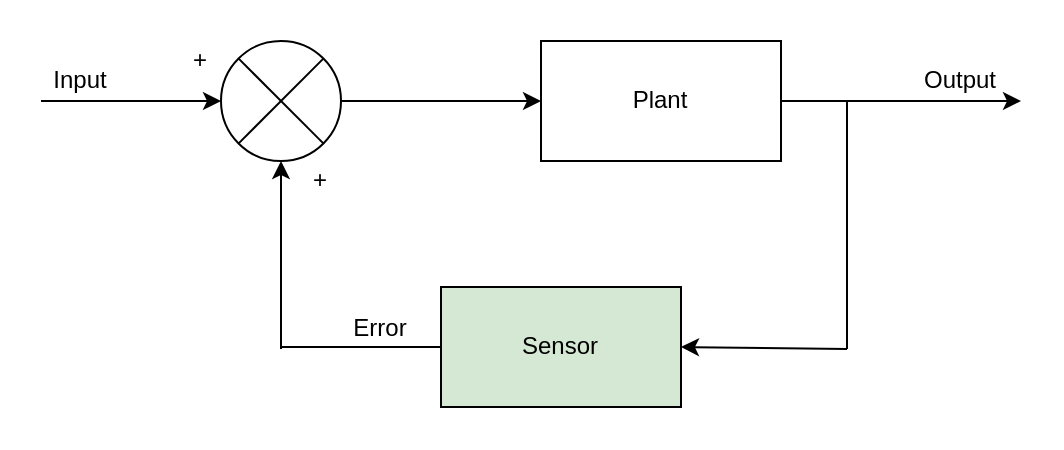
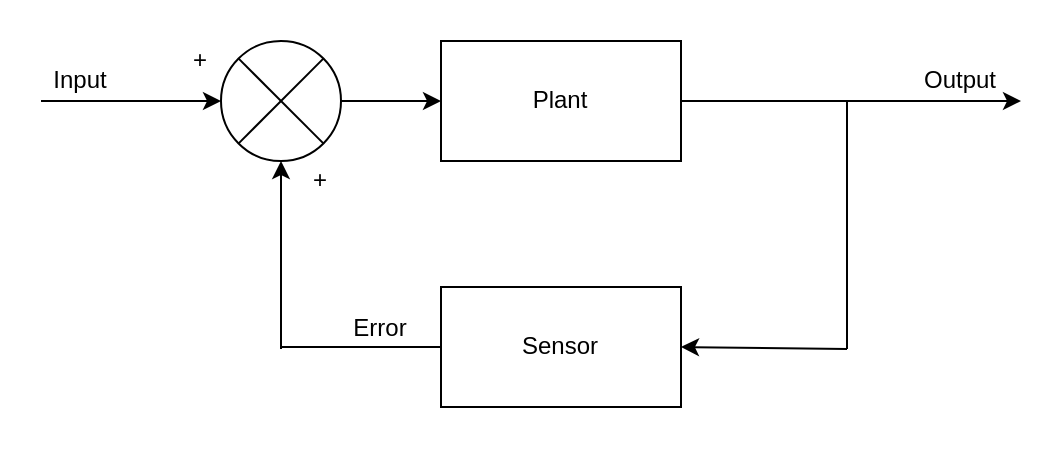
node "Plant": moved (661, 101) -> (561, 101)
node "Sensor": fillcolor #d5e8d4 -> #ffffff
